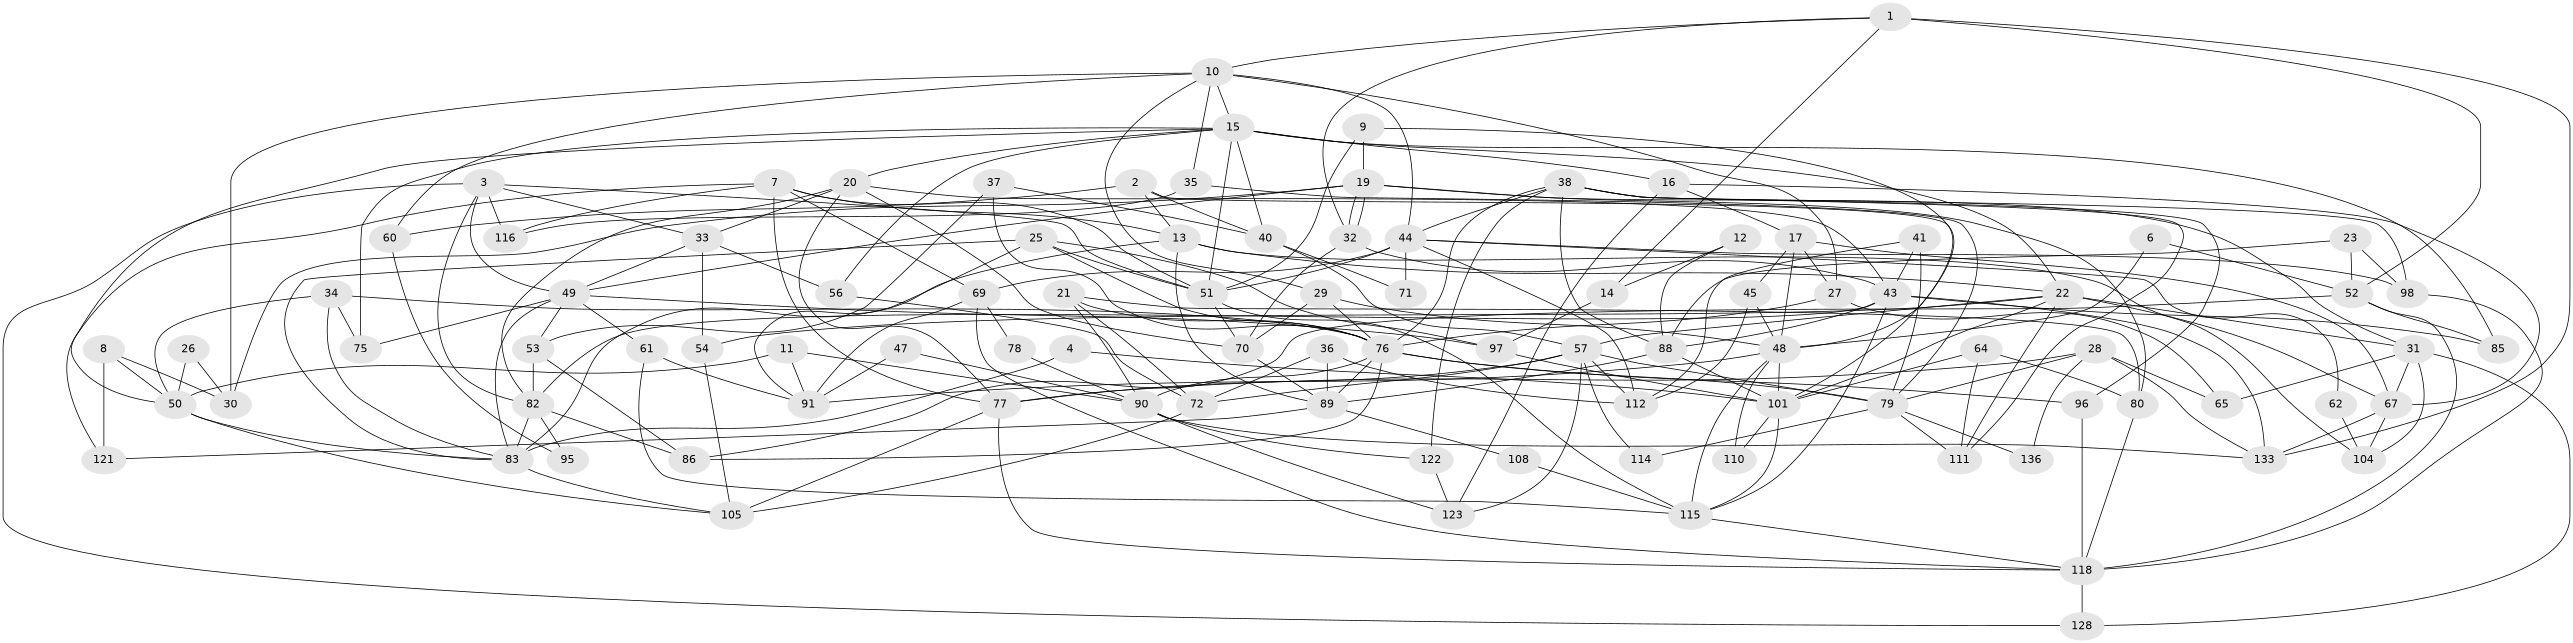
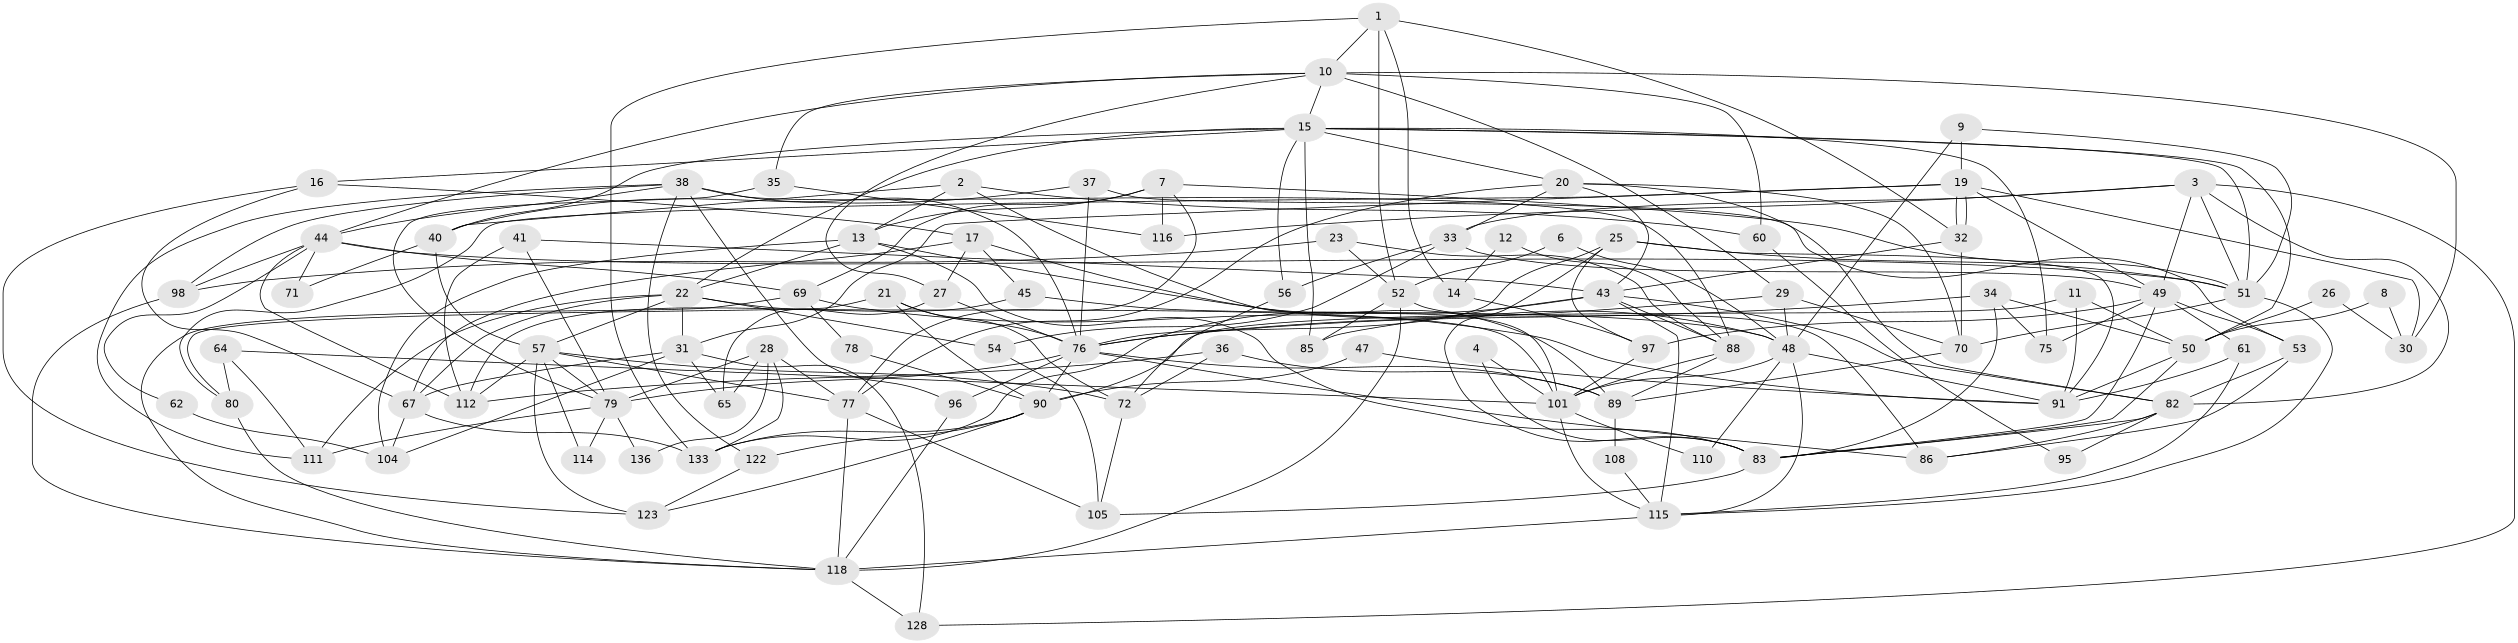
node "121": removed
edge "50" -- "105": now "50" -- "91"
